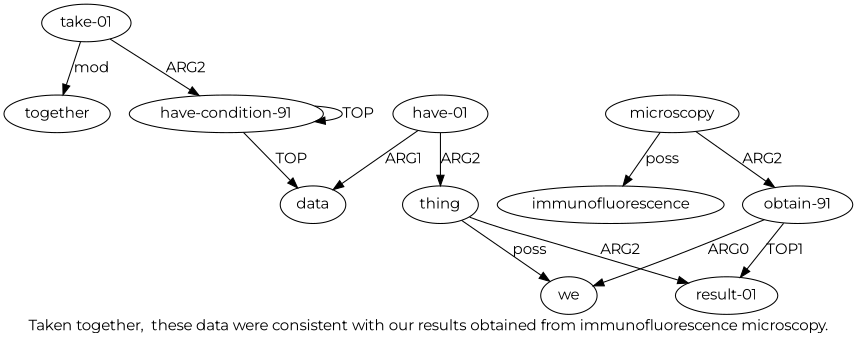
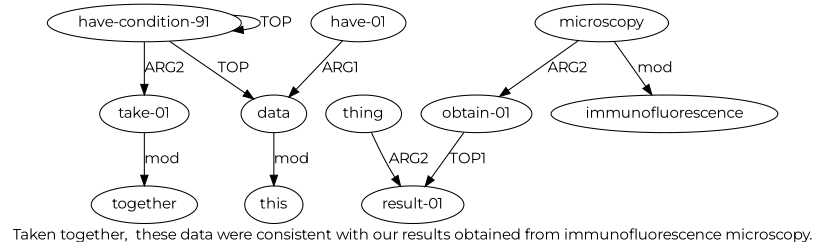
edge "take-01" -> "have-condition-91": reversed
edge "have-01" -> "thing": removed, label "ARG2"
edge "microscopy" -> "immunofluorescence": label "poss" -> "mod"
node "this": added
node "obtain-91": label "obtain-91" -> "obtain-01"
node "we": removed
